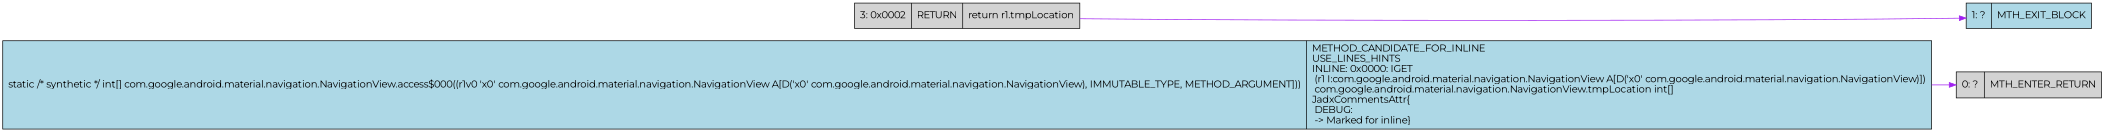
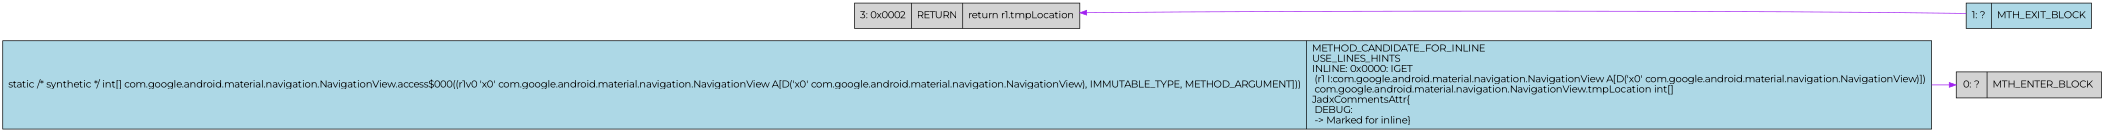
edge "3: 0x0002" -> "1: ?": reversed
node "0: ?": text "MTH_ENTER_RETURN" -> "MTH_ENTER_BLOCK"
